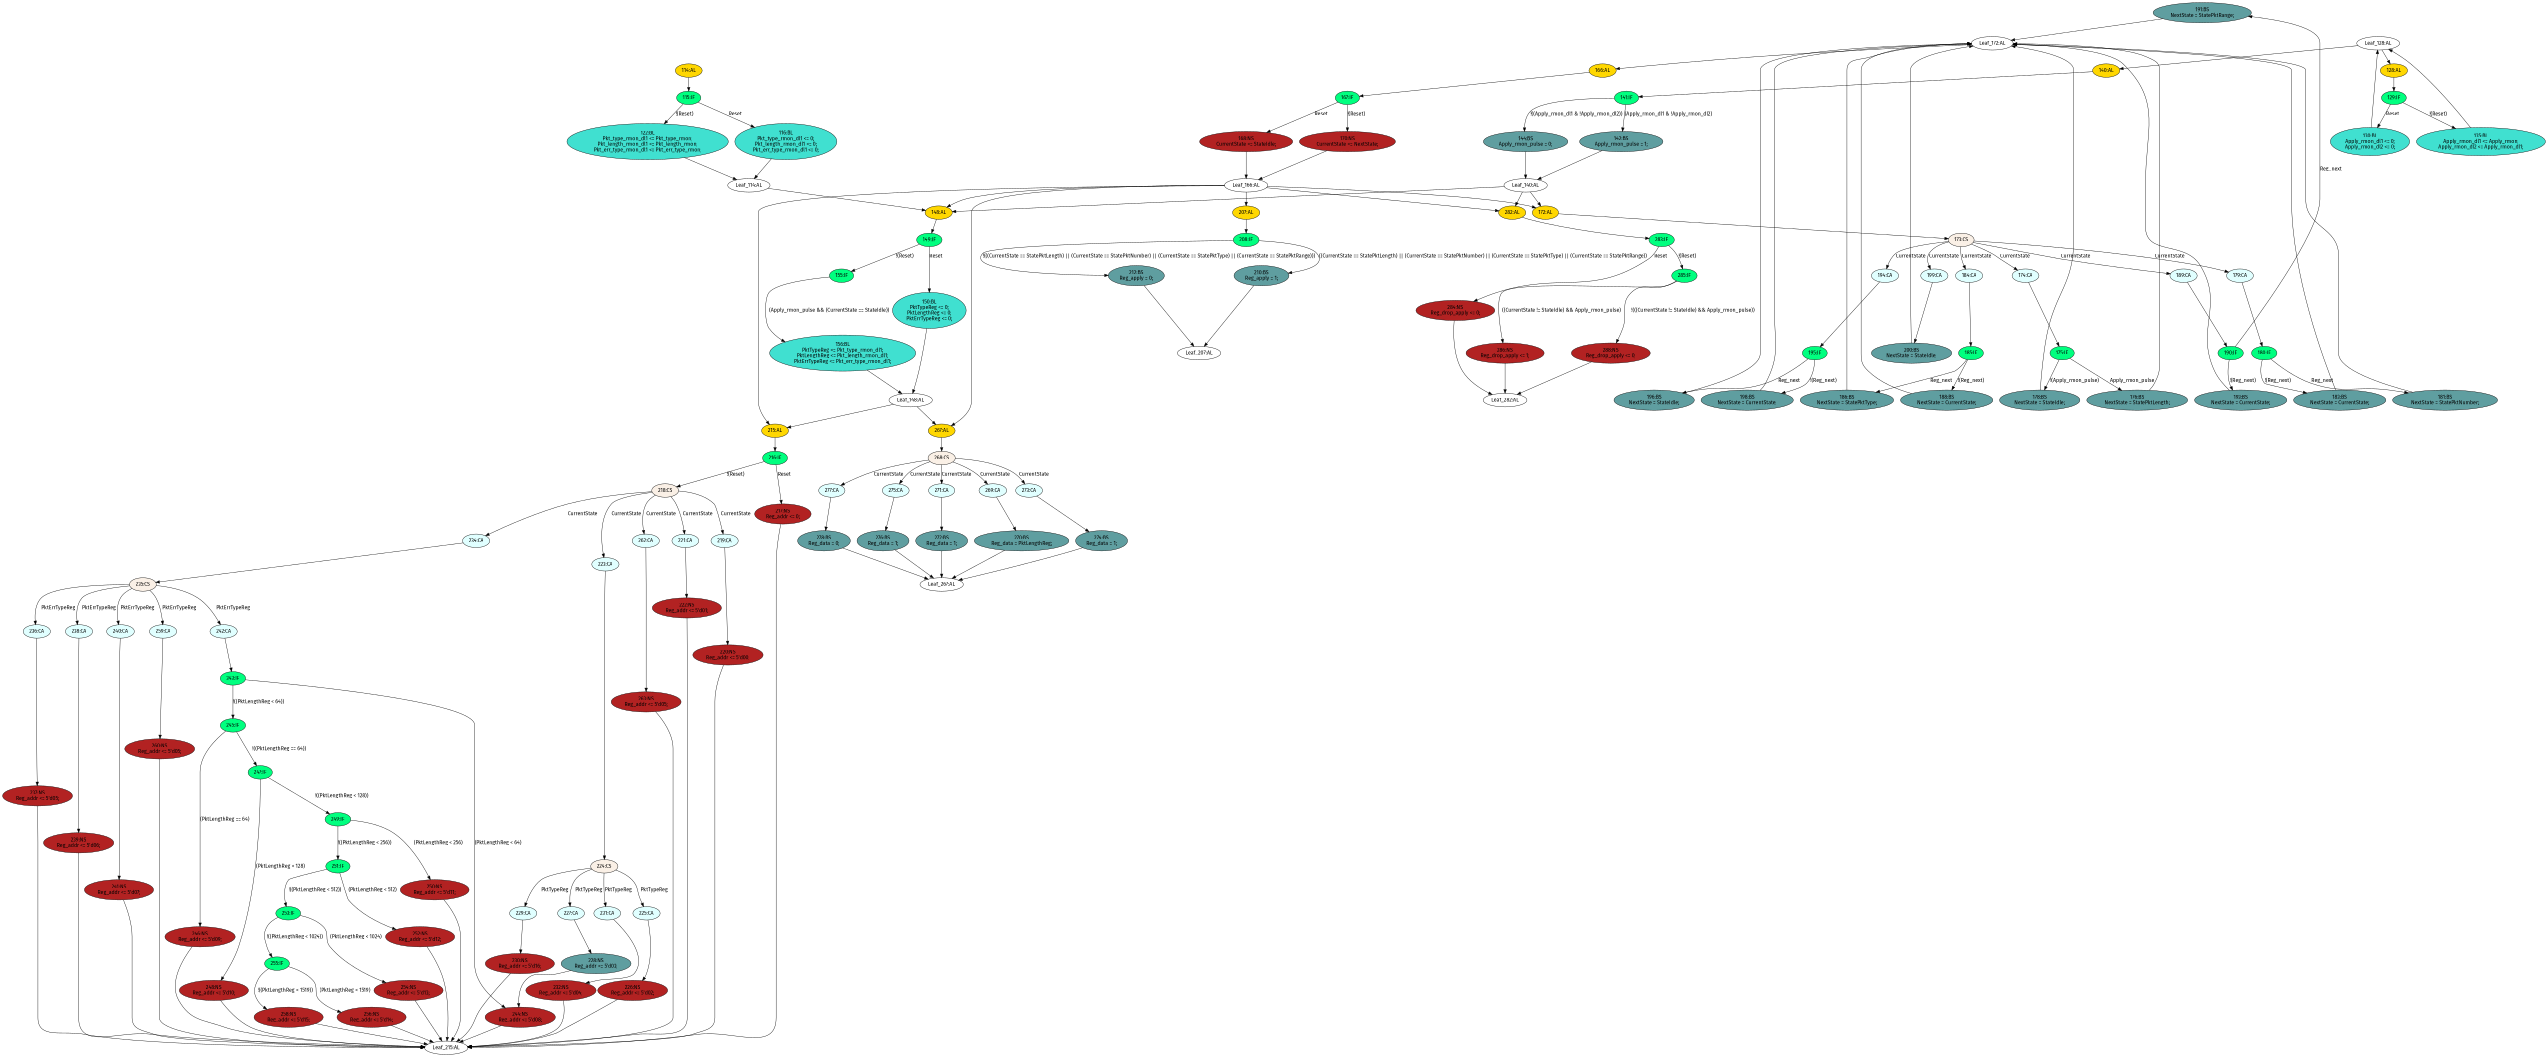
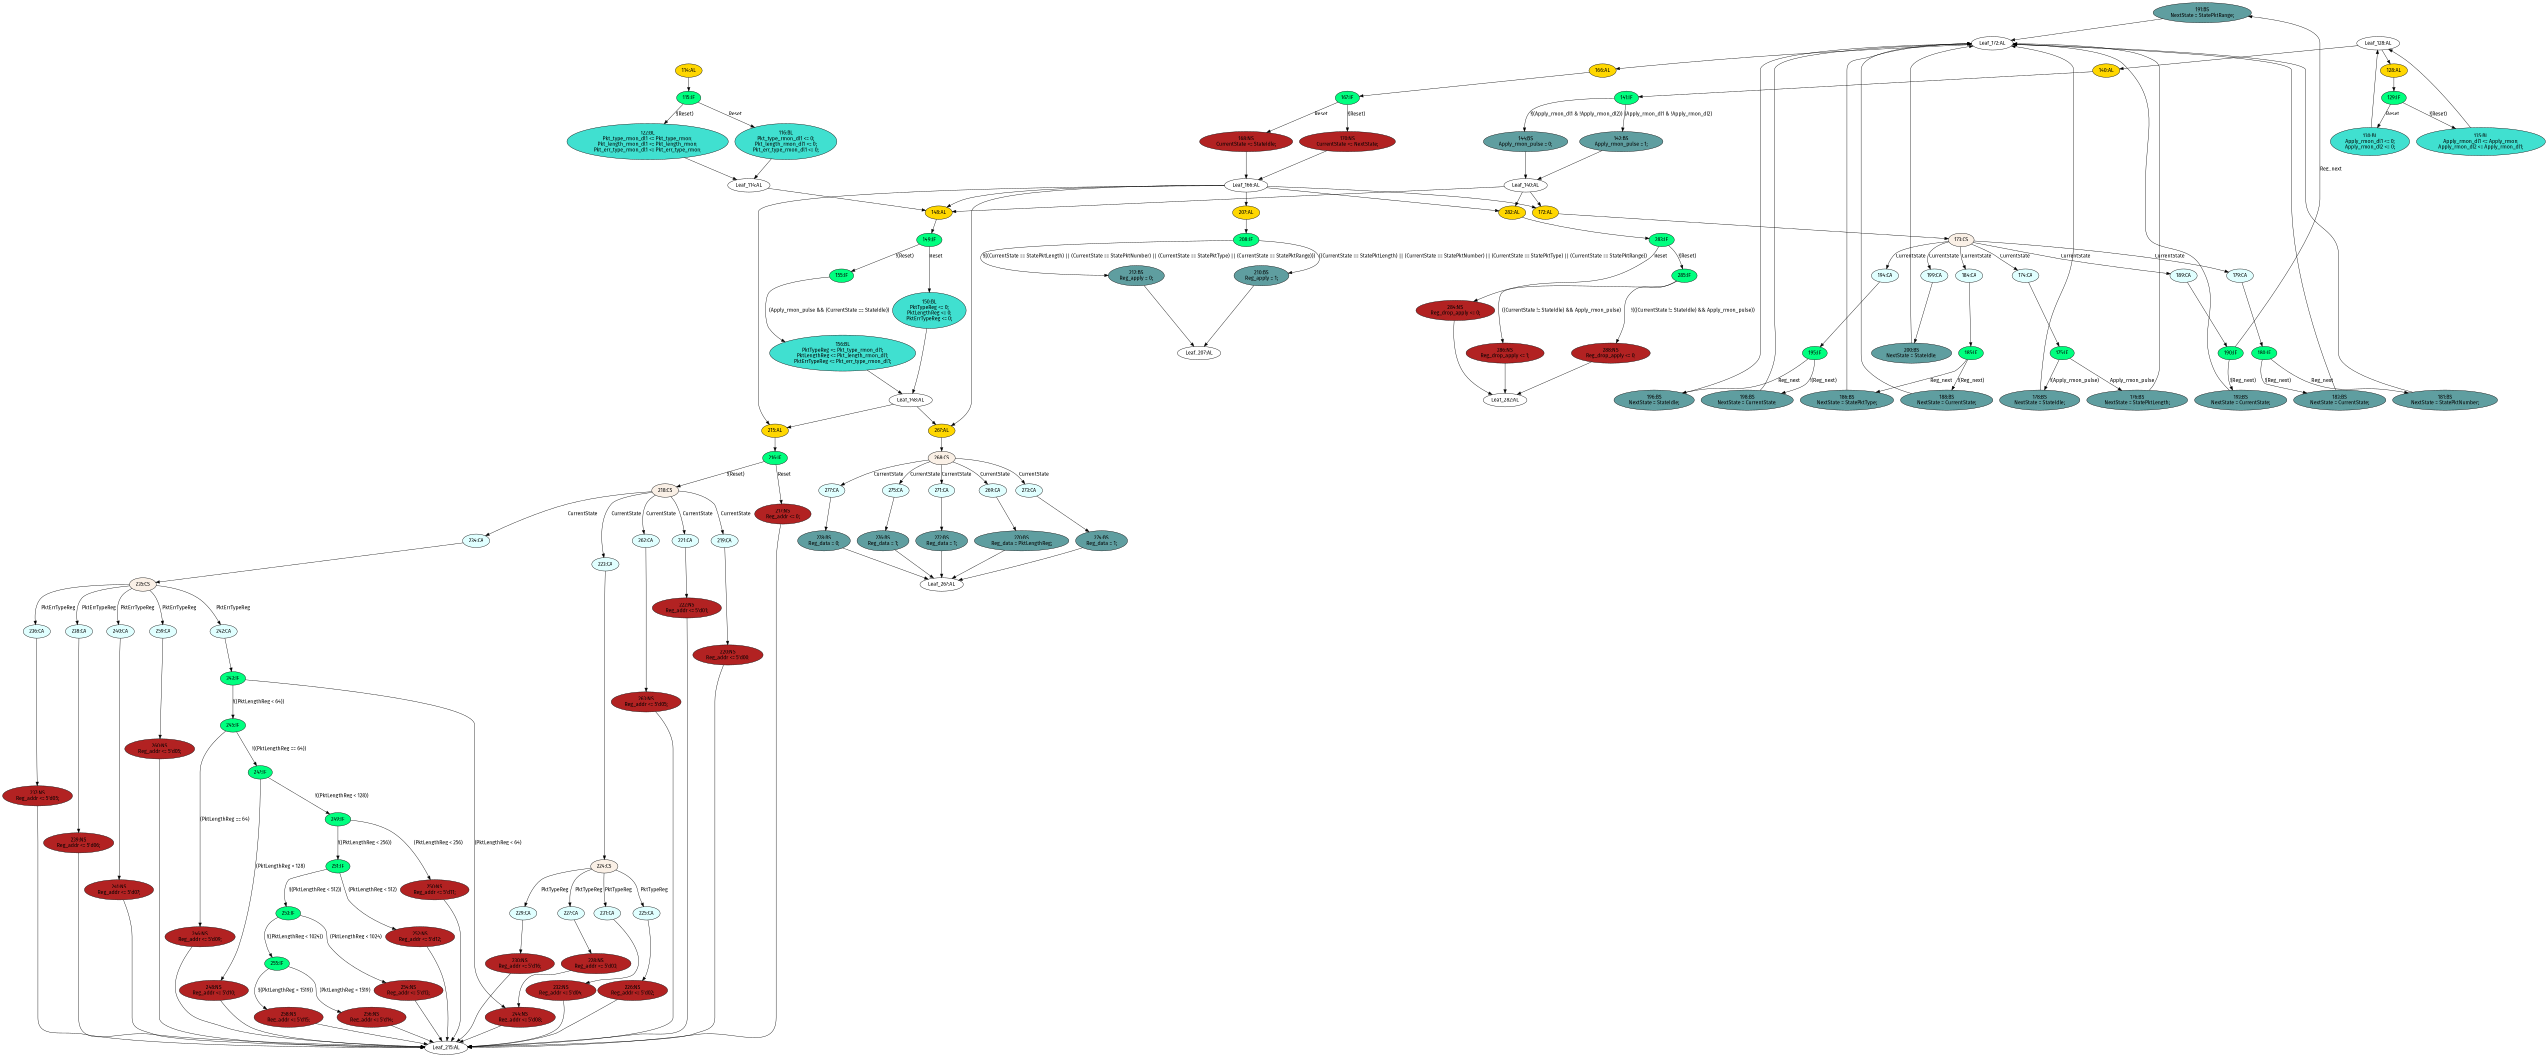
node "228:NS Reg_addr <= 5'd03;": fillcolor cadetblue -> firebrick
